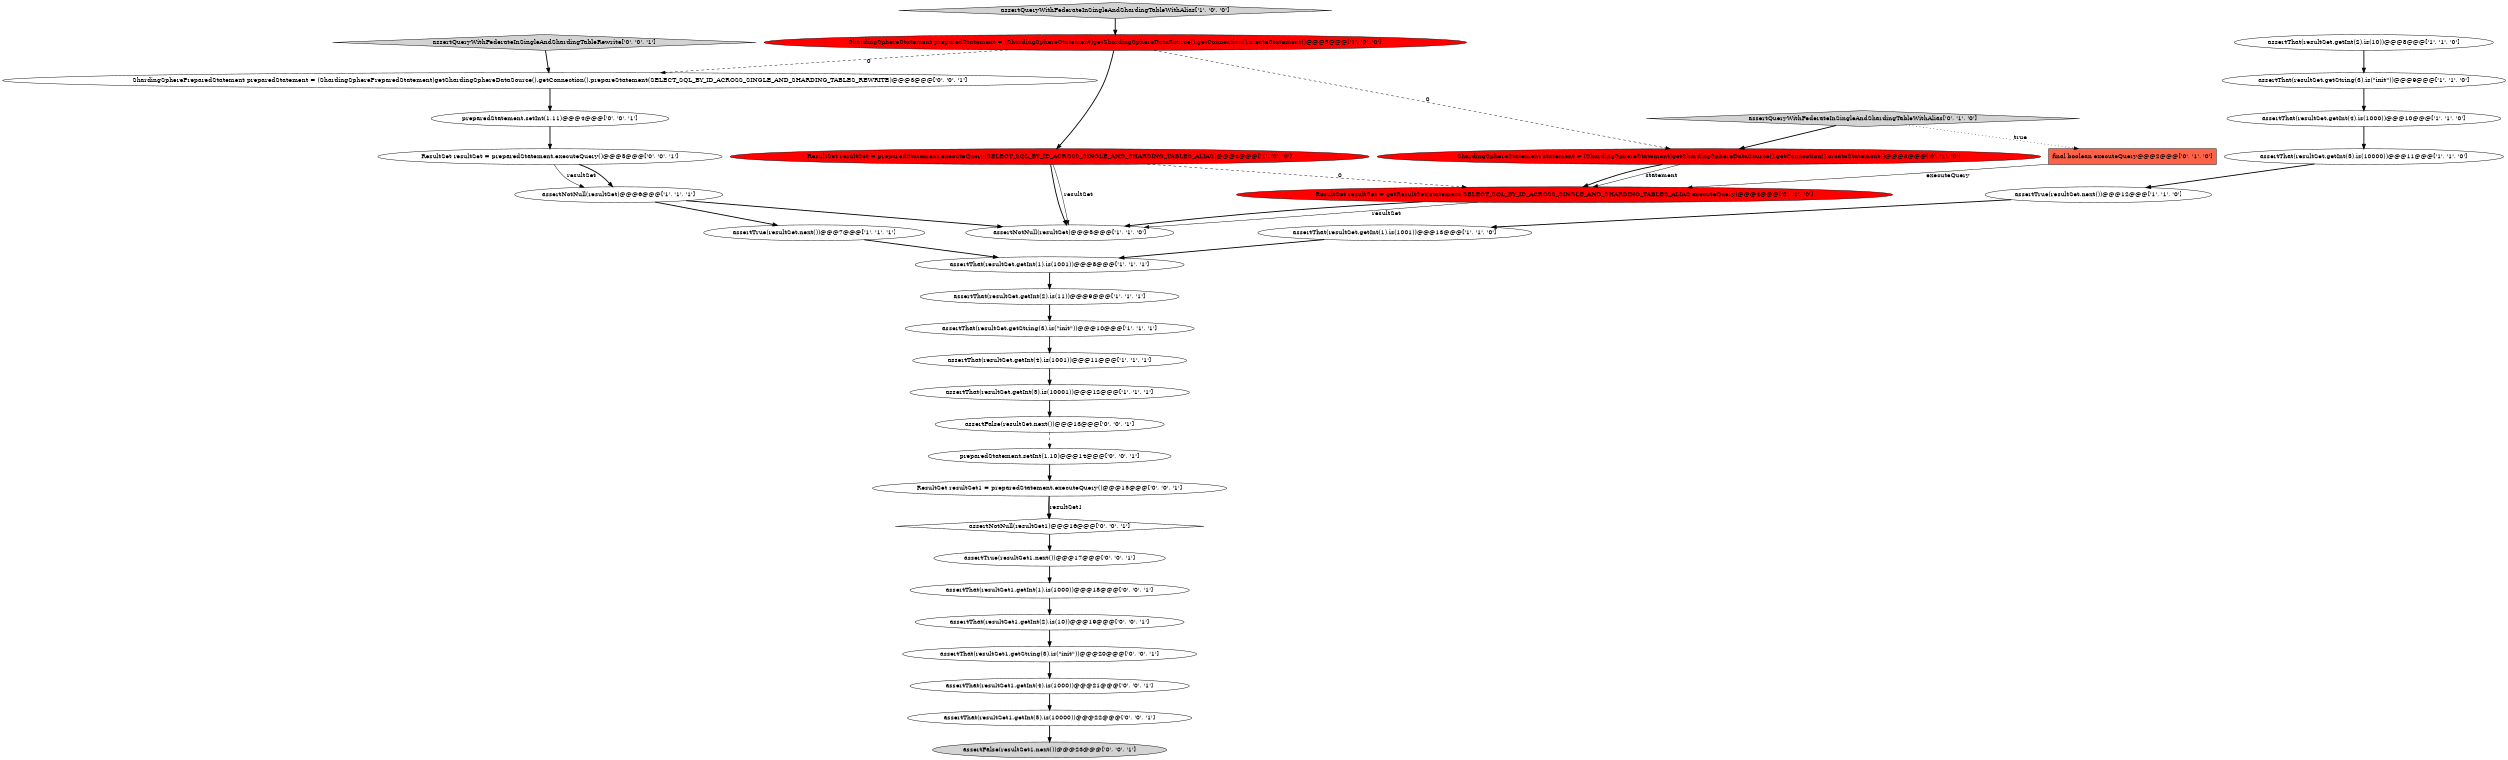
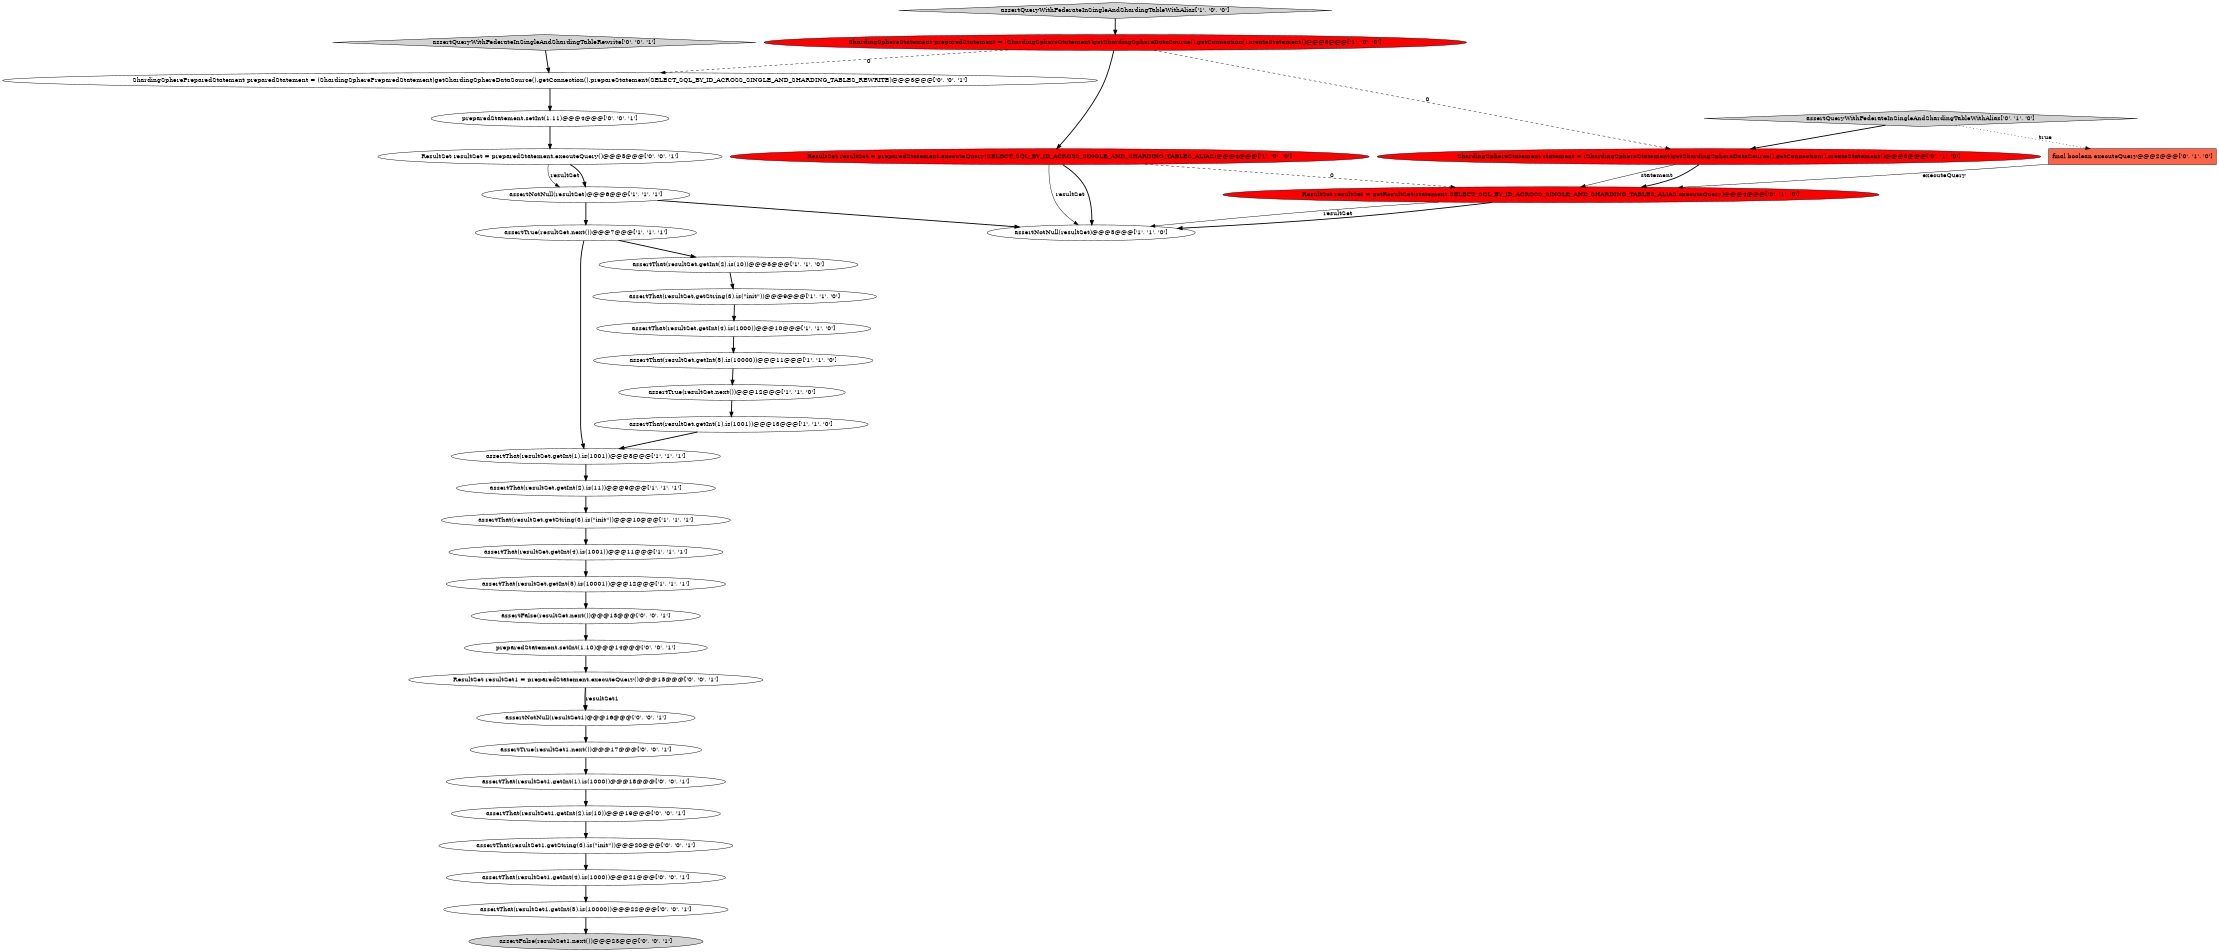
edge "assertTrue(resultSet.next())@@@7@@@['1', '1', '1']" -> "assertThat(resultSet.getInt(2),is(10))@@@8@@@['1', '1', '0']": added
edge "assertFalse(resultSet.next())@@@13@@@['0', '0', '1']" -> "preparedStatement.setInt(1,10)@@@14@@@['0', '0', '1']": style dashed -> bold
node "assertNotNull(resultSet1)@@@16@@@['0', '0', '1']": shape diamond -> ellipse
